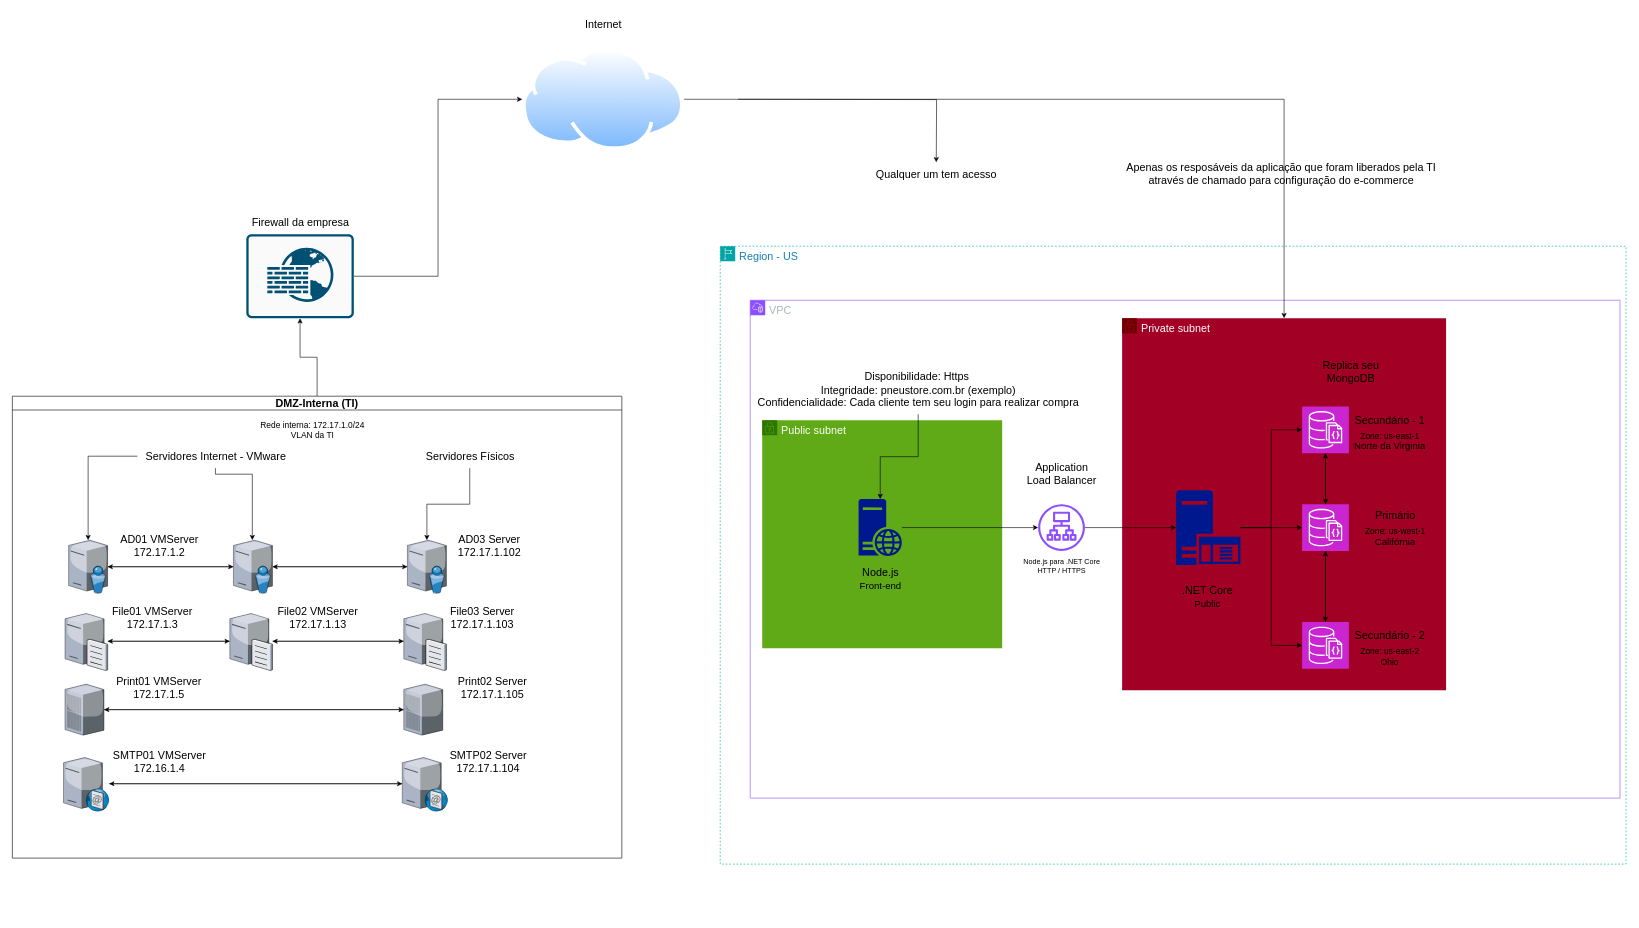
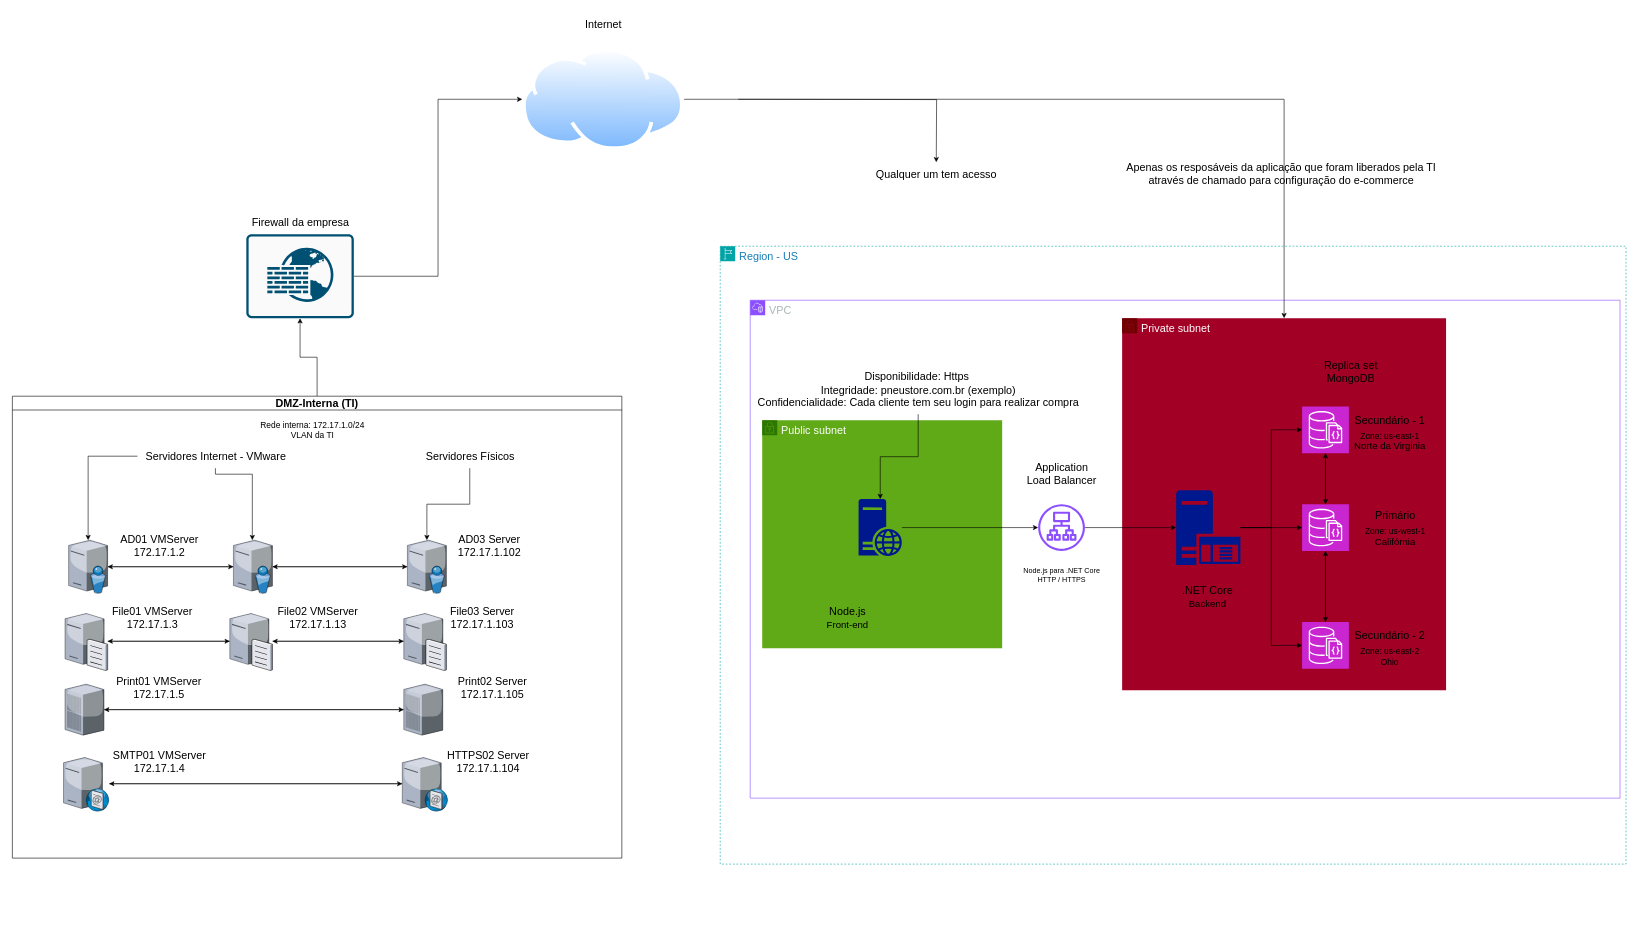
node "Replica seu MongoDB": label "Replica seu MongoDB" -> "Replica set MongoDB"
node "Node.js para .NET Core HTTP / HTTPS": moved (1062, 566) -> (1062, 575)
node "Node.js Front-end": moved (880, 579) -> (847, 618)
node ".NET Core Public": label ".NET Core Public" -> ".NET Core Backend"
node "SMTP01 VMServer 172.16.1.4": label "SMTP01 VMServer 172.16.1.4" -> "SMTP01 VMServer 172.17.1.4"
node "SMTP02 Server 172.17.1.104": label "SMTP02 Server 172.17.1.104" -> "HTTPS02 Server 172.17.1.104"
